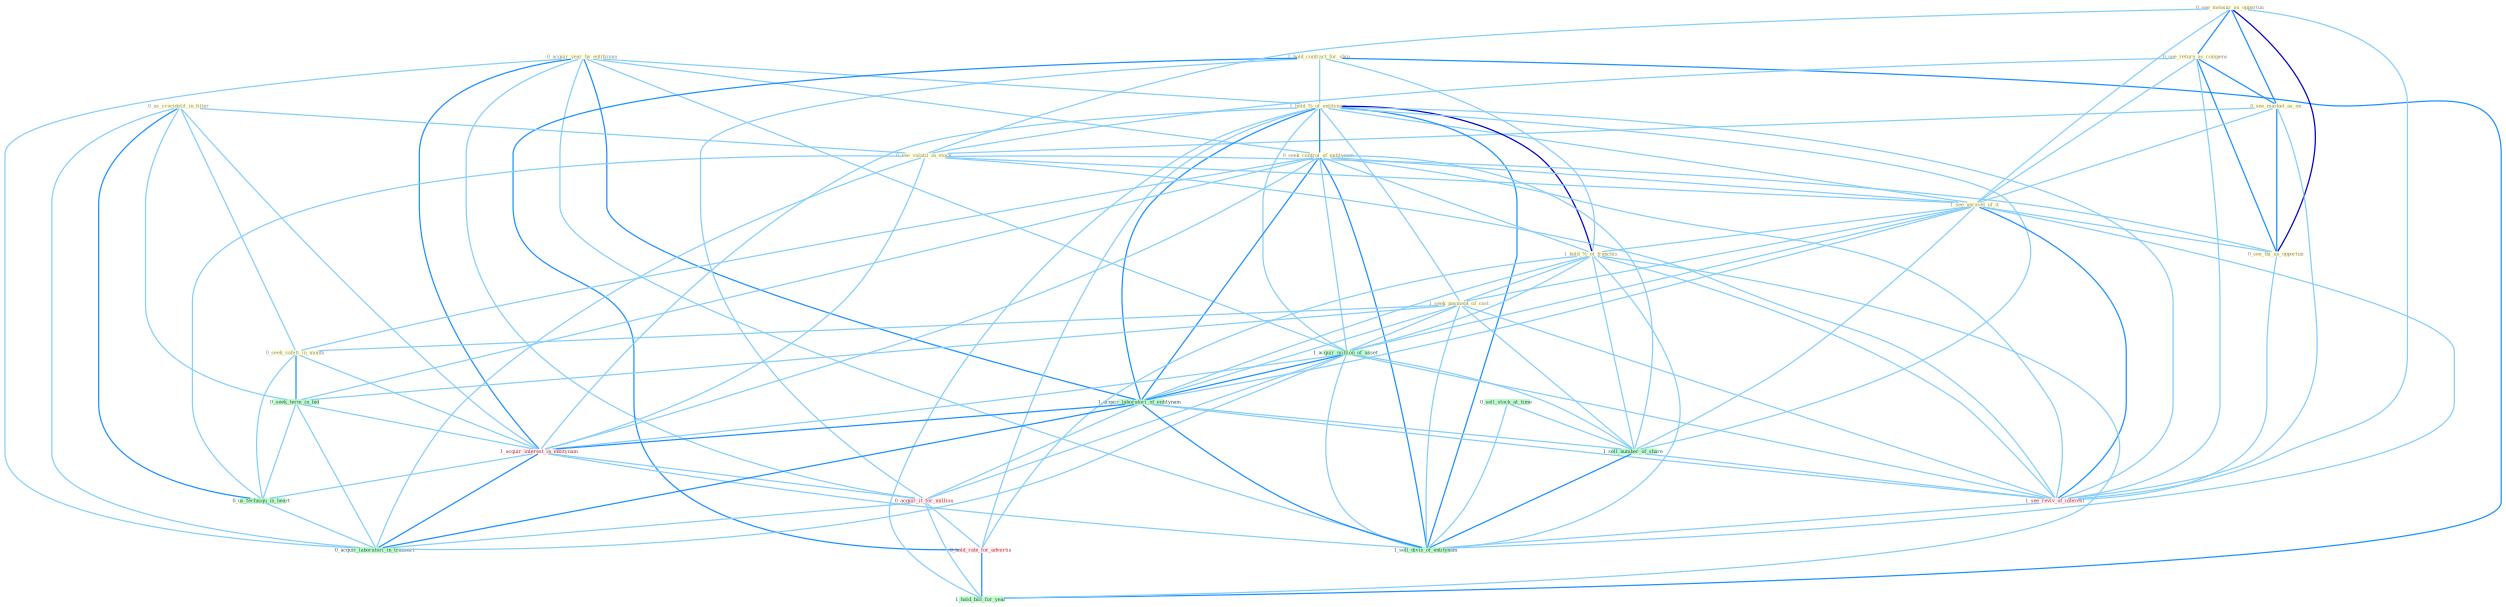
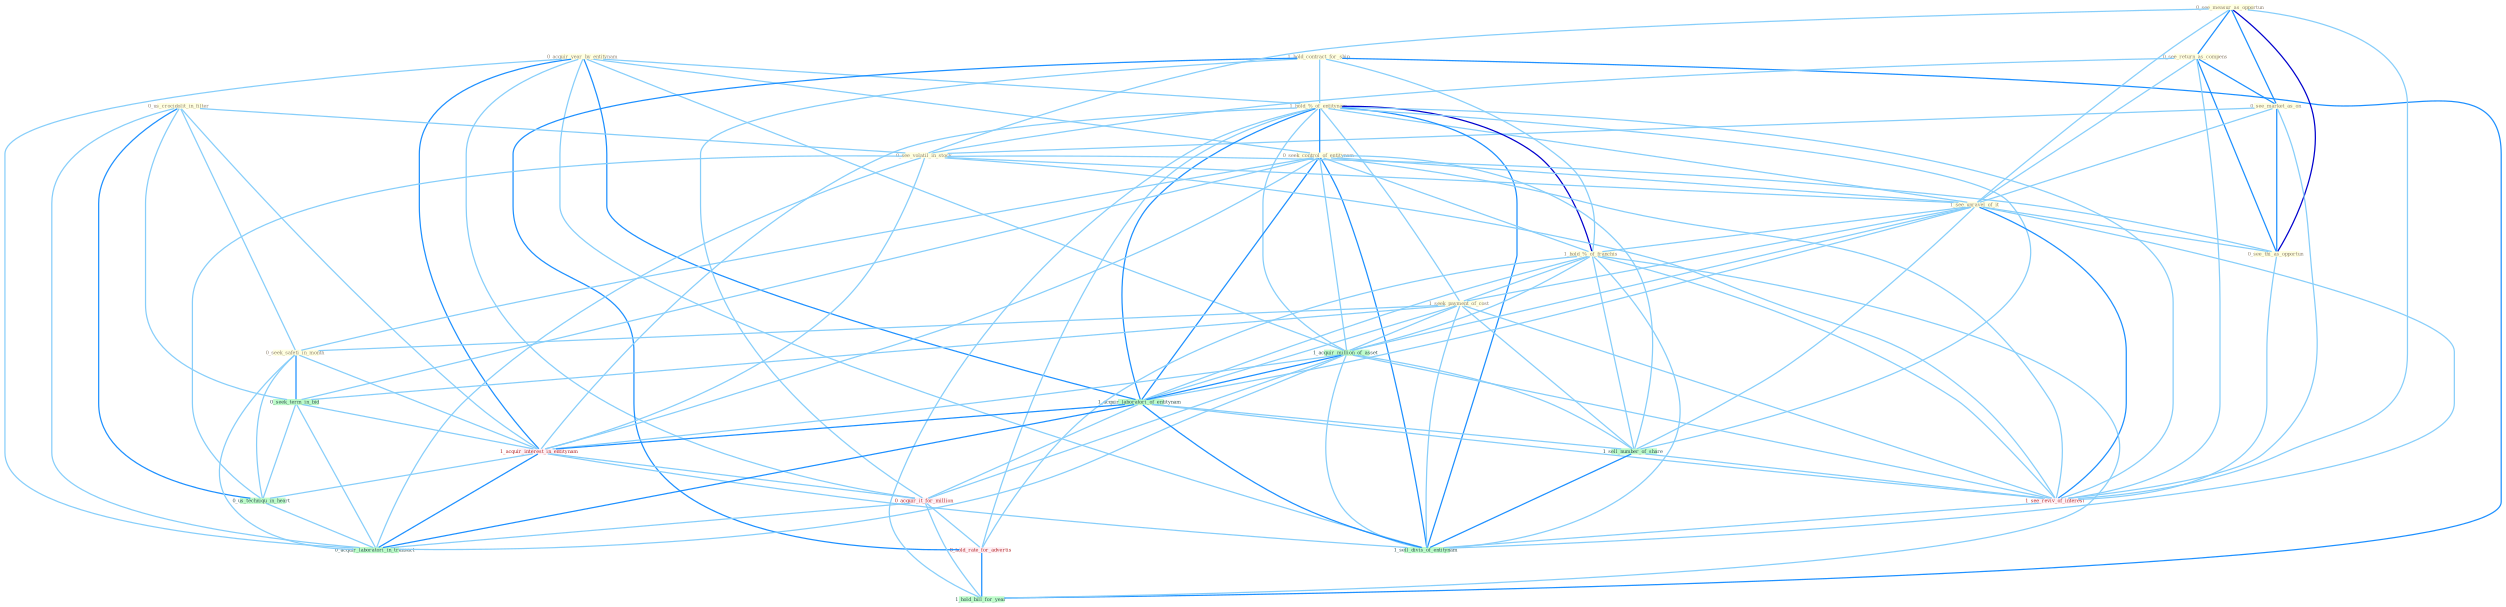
node "0_sell_stock_at_time": removed
edge "0_seek_safeti_in_month" -- "0_acquir_laboratori_in_transact": added
